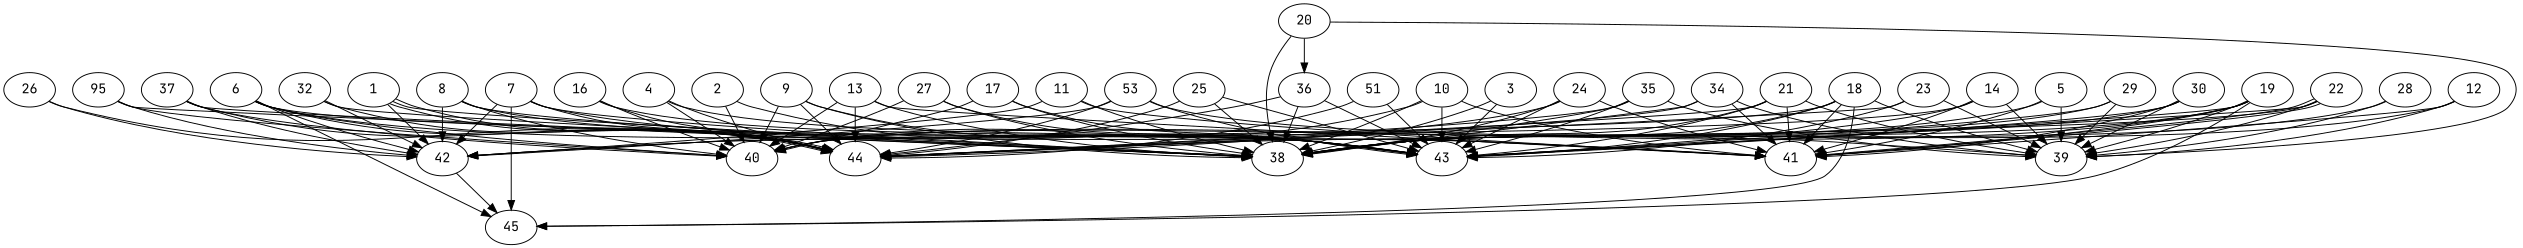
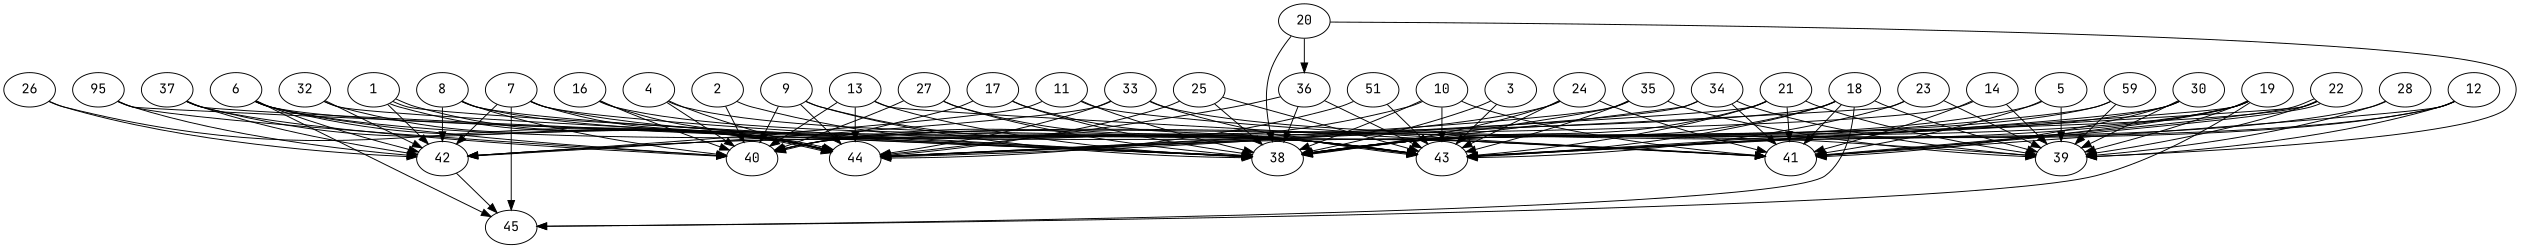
node "53": label "53" -> "33"
node "29": label "29" -> "59"
edge "14" -> "43": now "12" -> "43"
